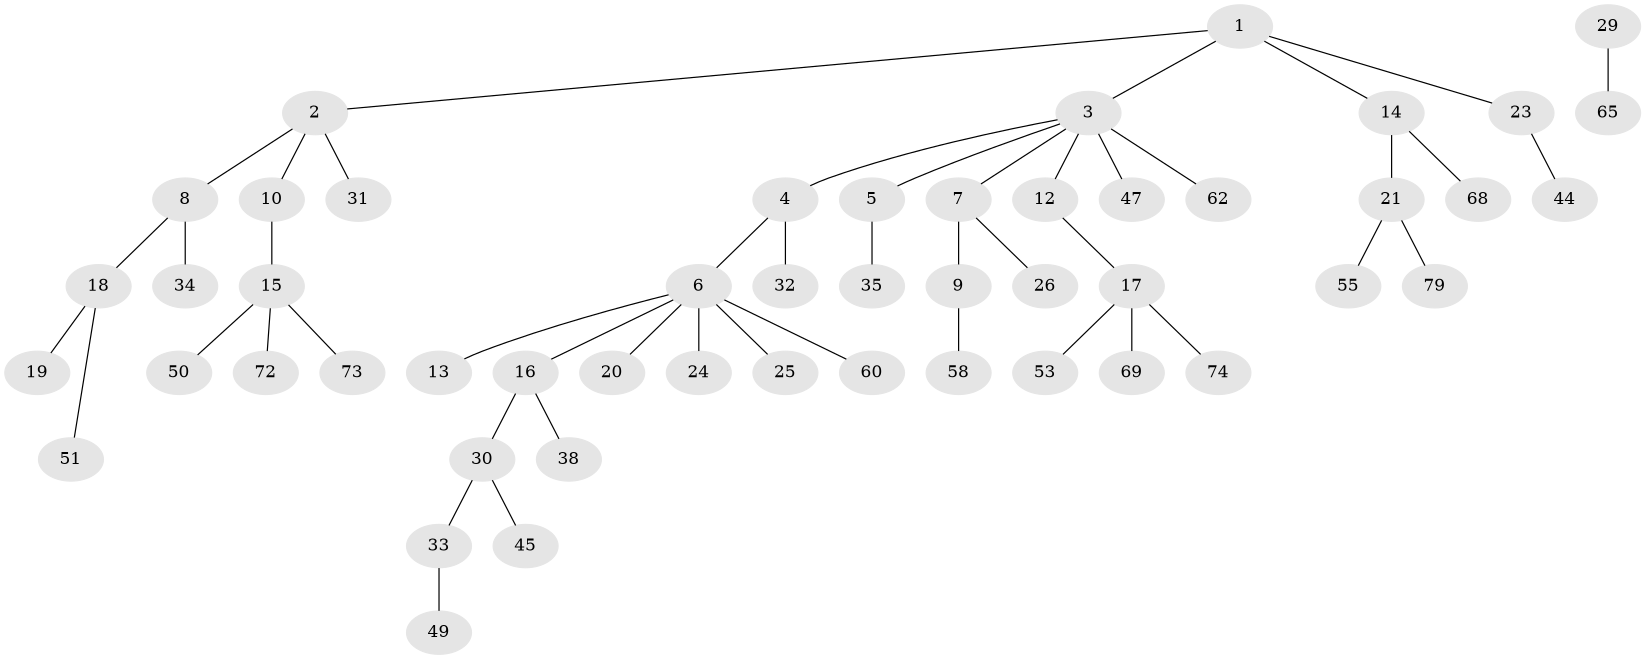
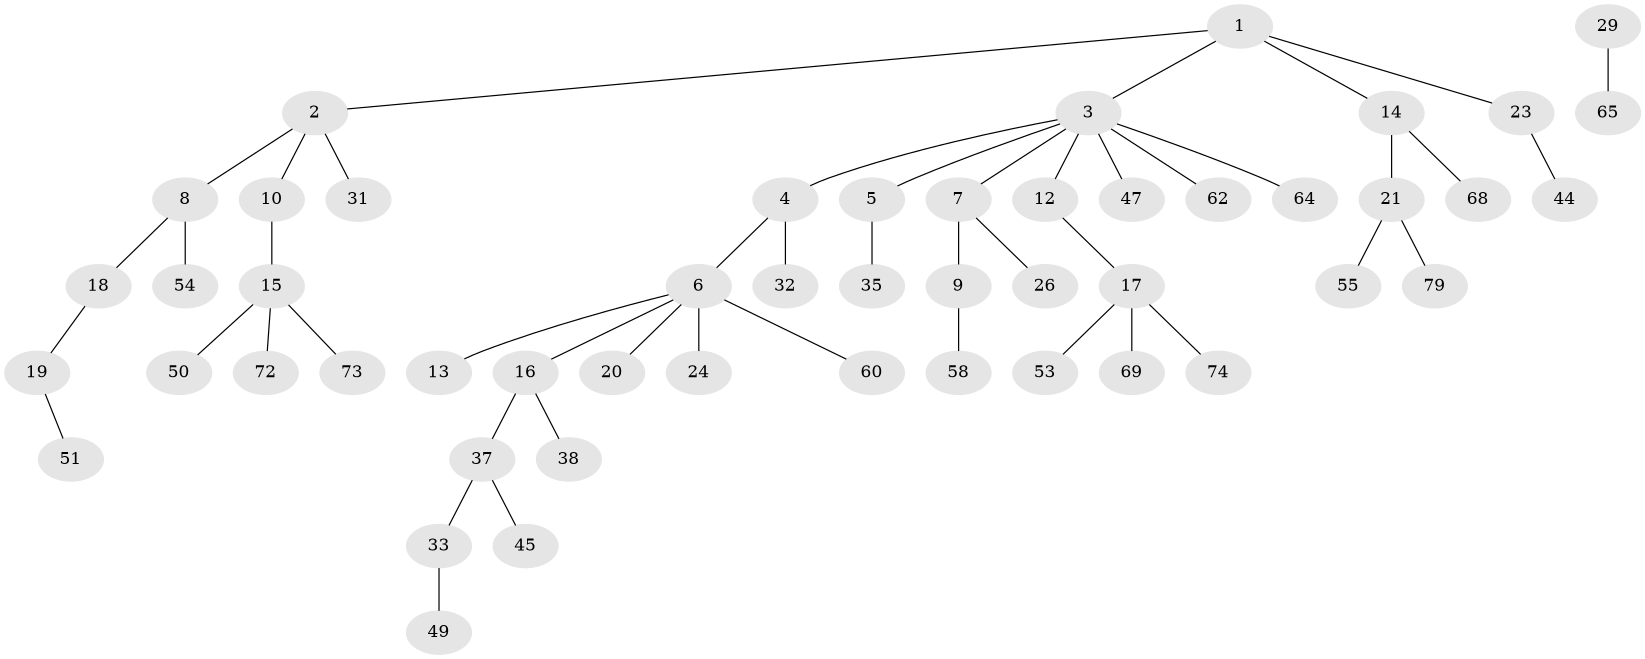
node "64": added
node "34": label "34" -> "54"
edge "18" -- "51": now "19" -- "51"
node "25": removed
node "30": label "30" -> "37"
